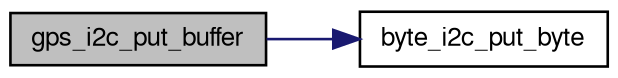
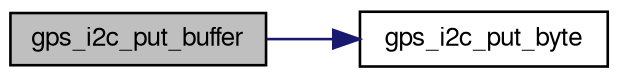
node "byte_i2c_put_byte": label "byte_i2c_put_byte" -> "gps_i2c_put_byte"
